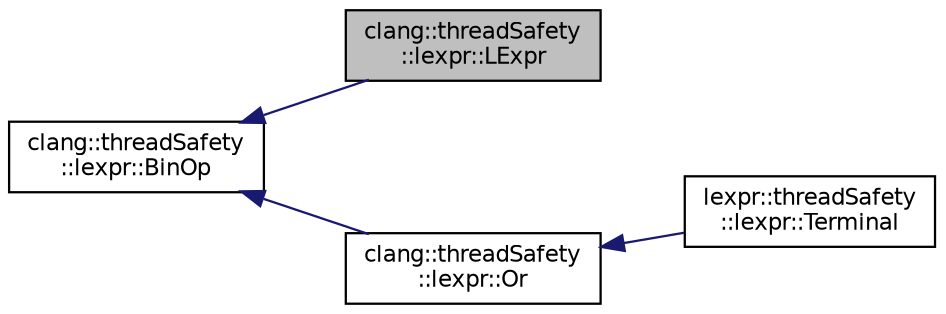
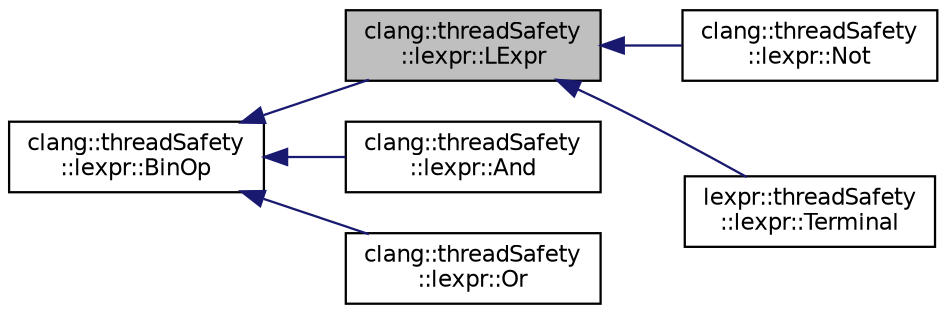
node "clang::threadSafety ::lexpr::Not": added
node "clang::threadSafety ::lexpr::And": added
edge "lexpr::threadSafety ::lexpr::Terminal" -> "clang::threadSafety ::lexpr::Or": now "lexpr::threadSafety ::lexpr::Terminal" -> "clang::threadSafety ::lexpr::LExpr"
